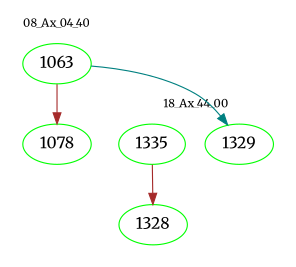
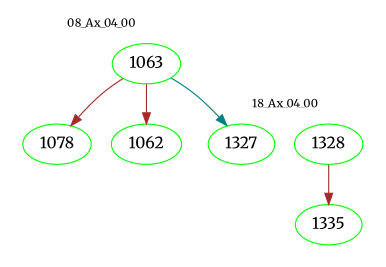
cluster "08_Ax_04_40": label "08_Ax_04_40" -> "08_Ax_04_00"
cluster "18_Ax_44_00": label "18_Ax_44_00" -> "18_Ax_04_00"
node "1062": added
node "1329": label "1329" -> "1327"
edge "1335" -> "1328": reversed
